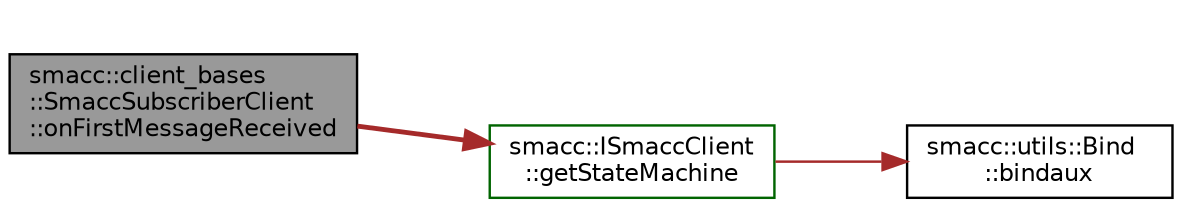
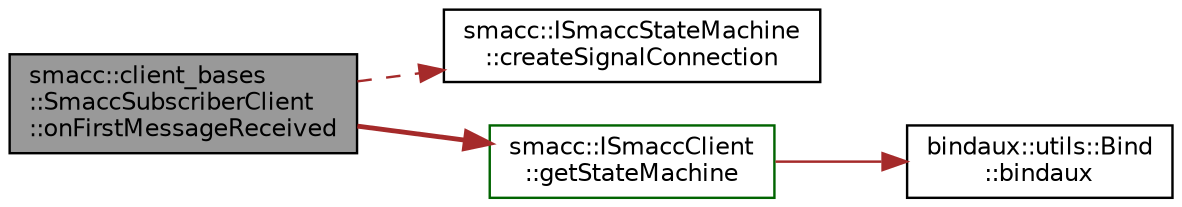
node "smacc::ISmaccStateMachine ::createSignalConnection": added
node "smacc::utils::Bind ::bindaux": label "smacc::utils::Bind ::bindaux" -> "bindaux::utils::Bind ::bindaux"
